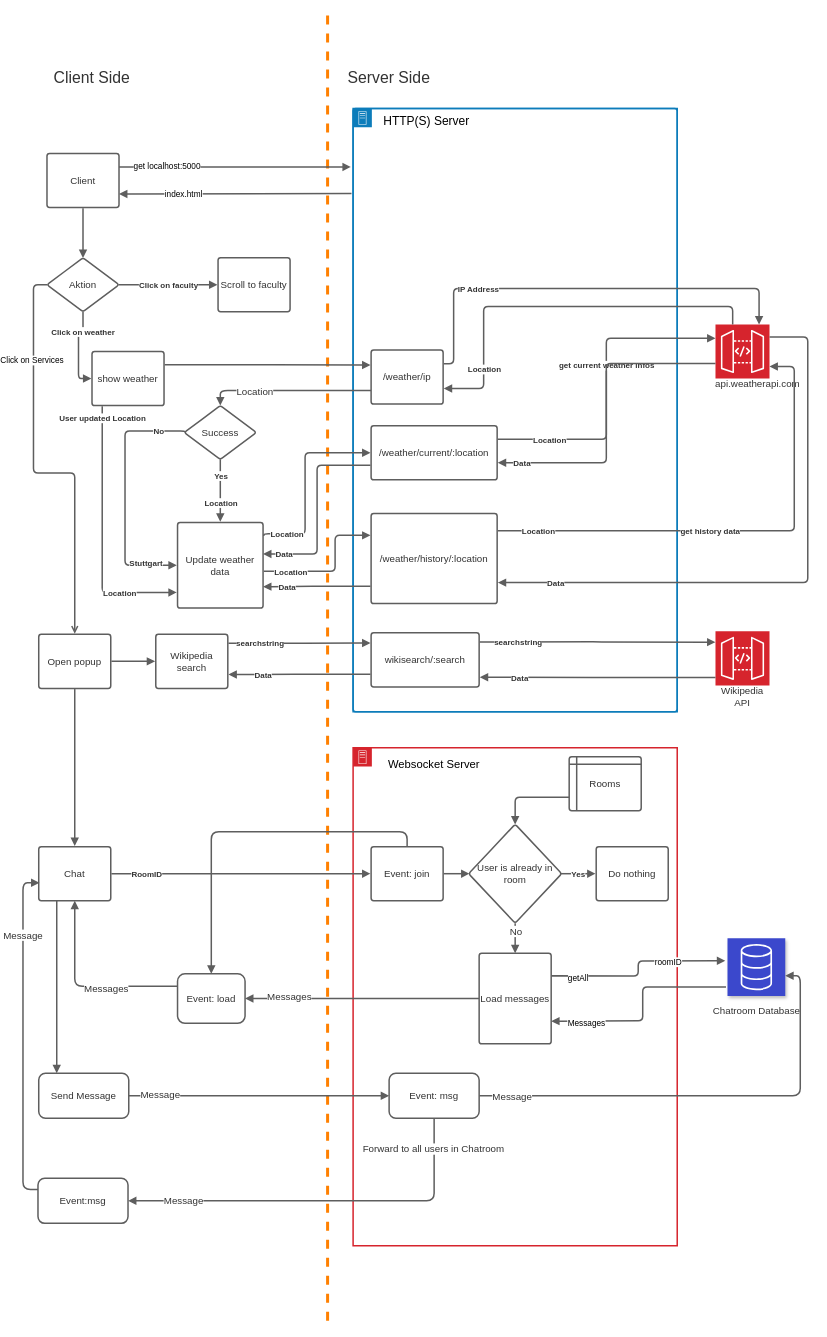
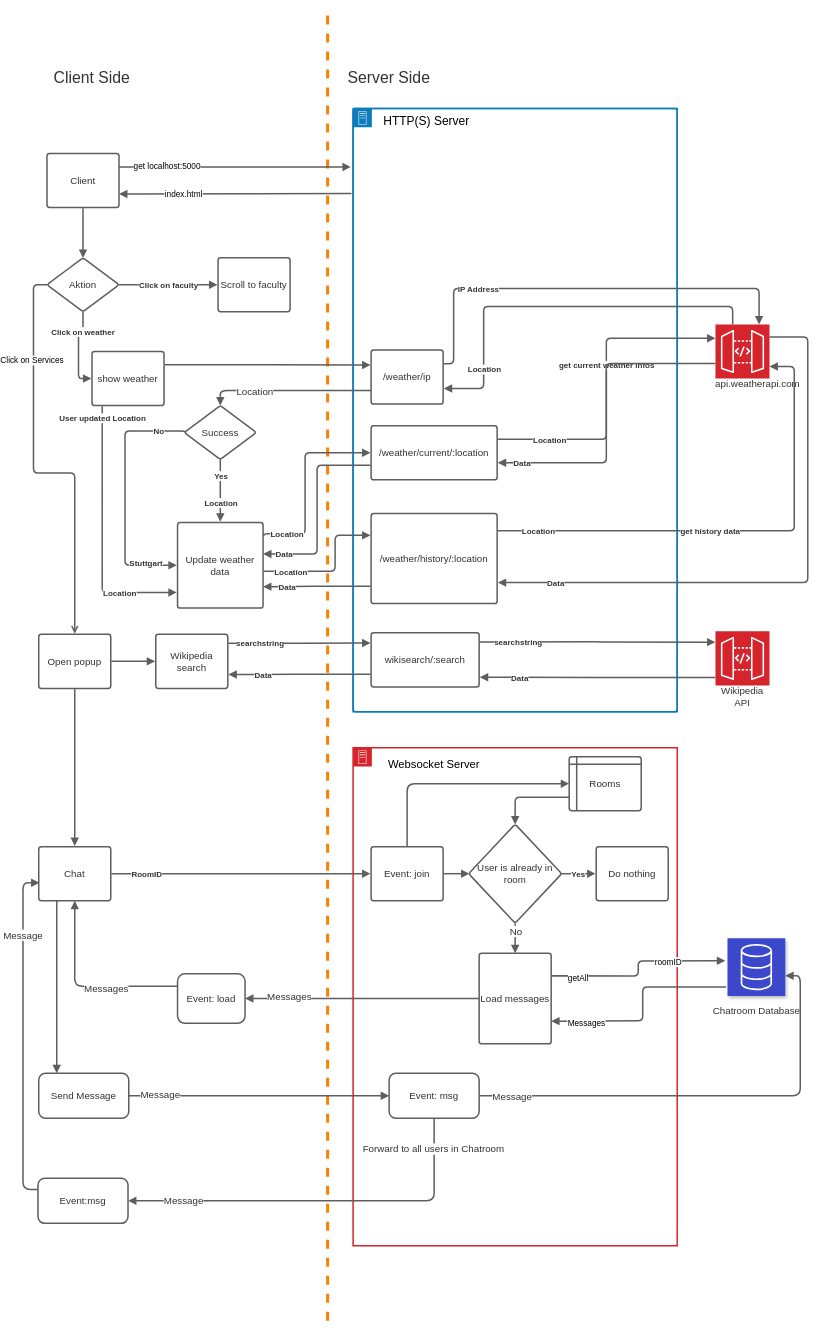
edge "Event: join" -> "Event: load": now "Event: join" -> "Rooms"
